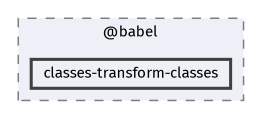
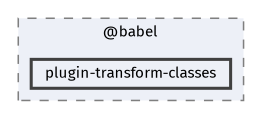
node "classes-transform-classes": label "classes-transform-classes" -> "plugin-transform-classes"
